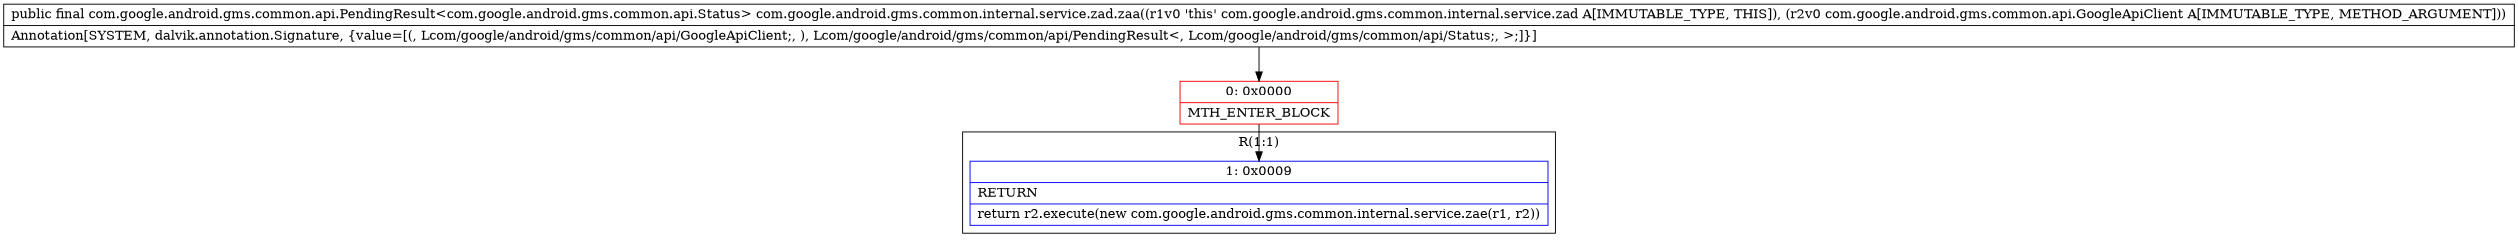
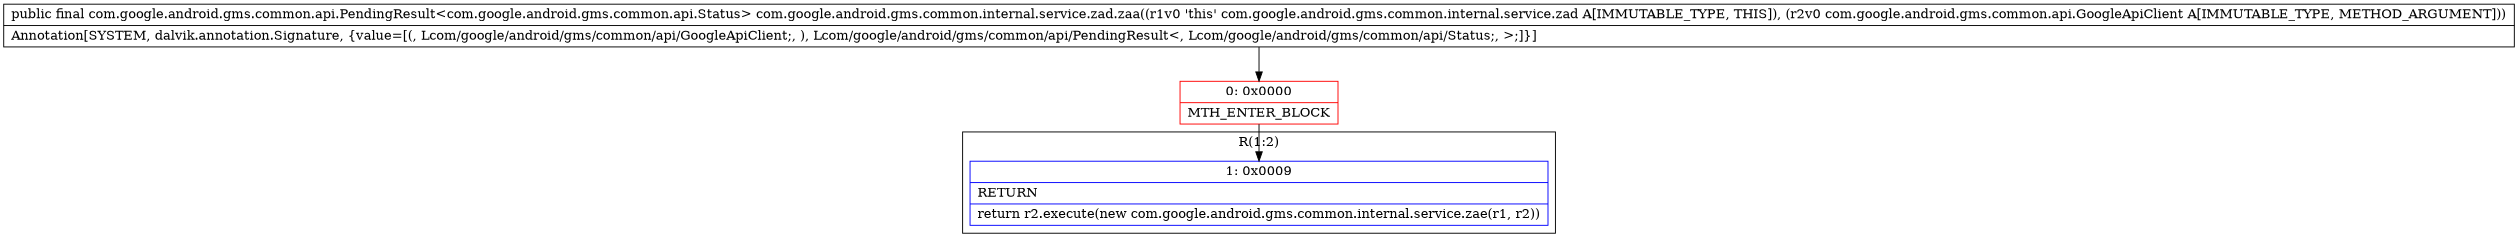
cluster "R(1:1)": label "R(1:1)" -> "R(1:2)"
